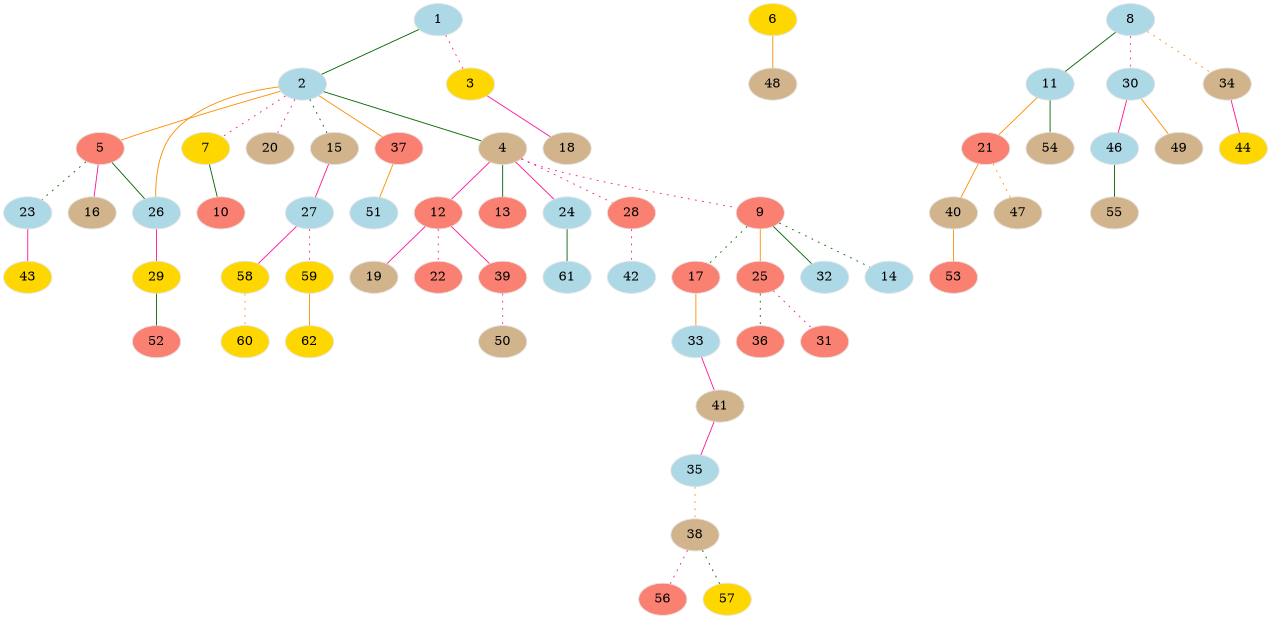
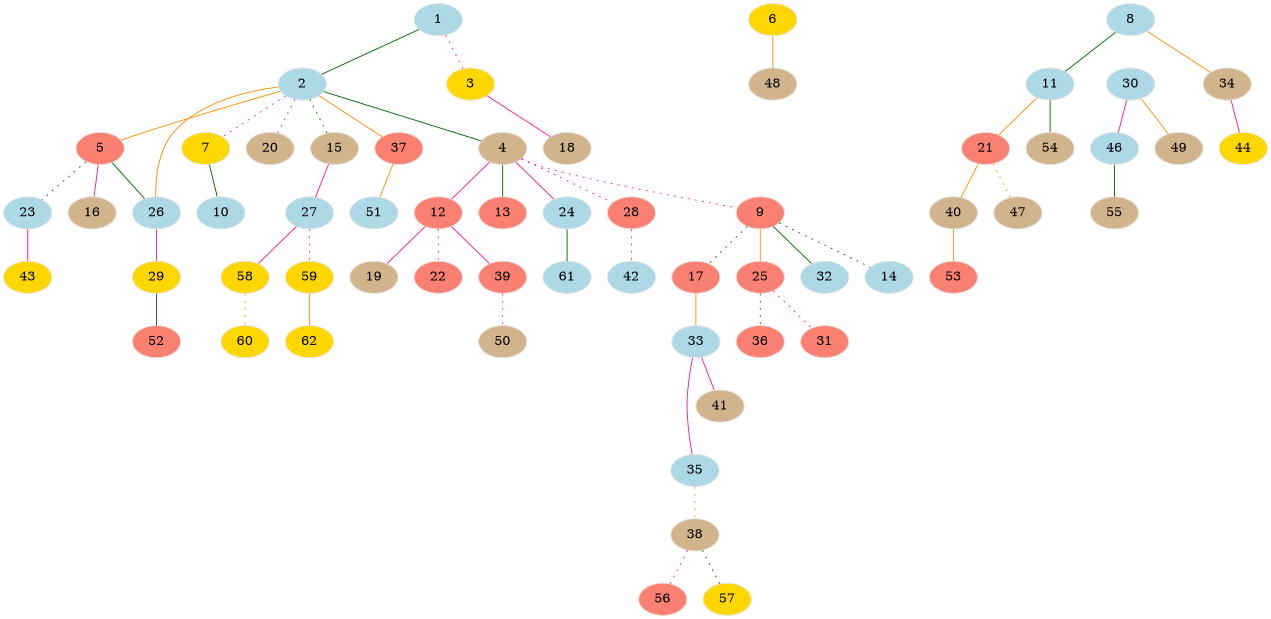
edge "8" -- "30": removed
edge "8" -- "34": style dotted -> solid
node "10": fillcolor salmon -> lightblue
edge "41" -- "35": now "33" -- "35"
